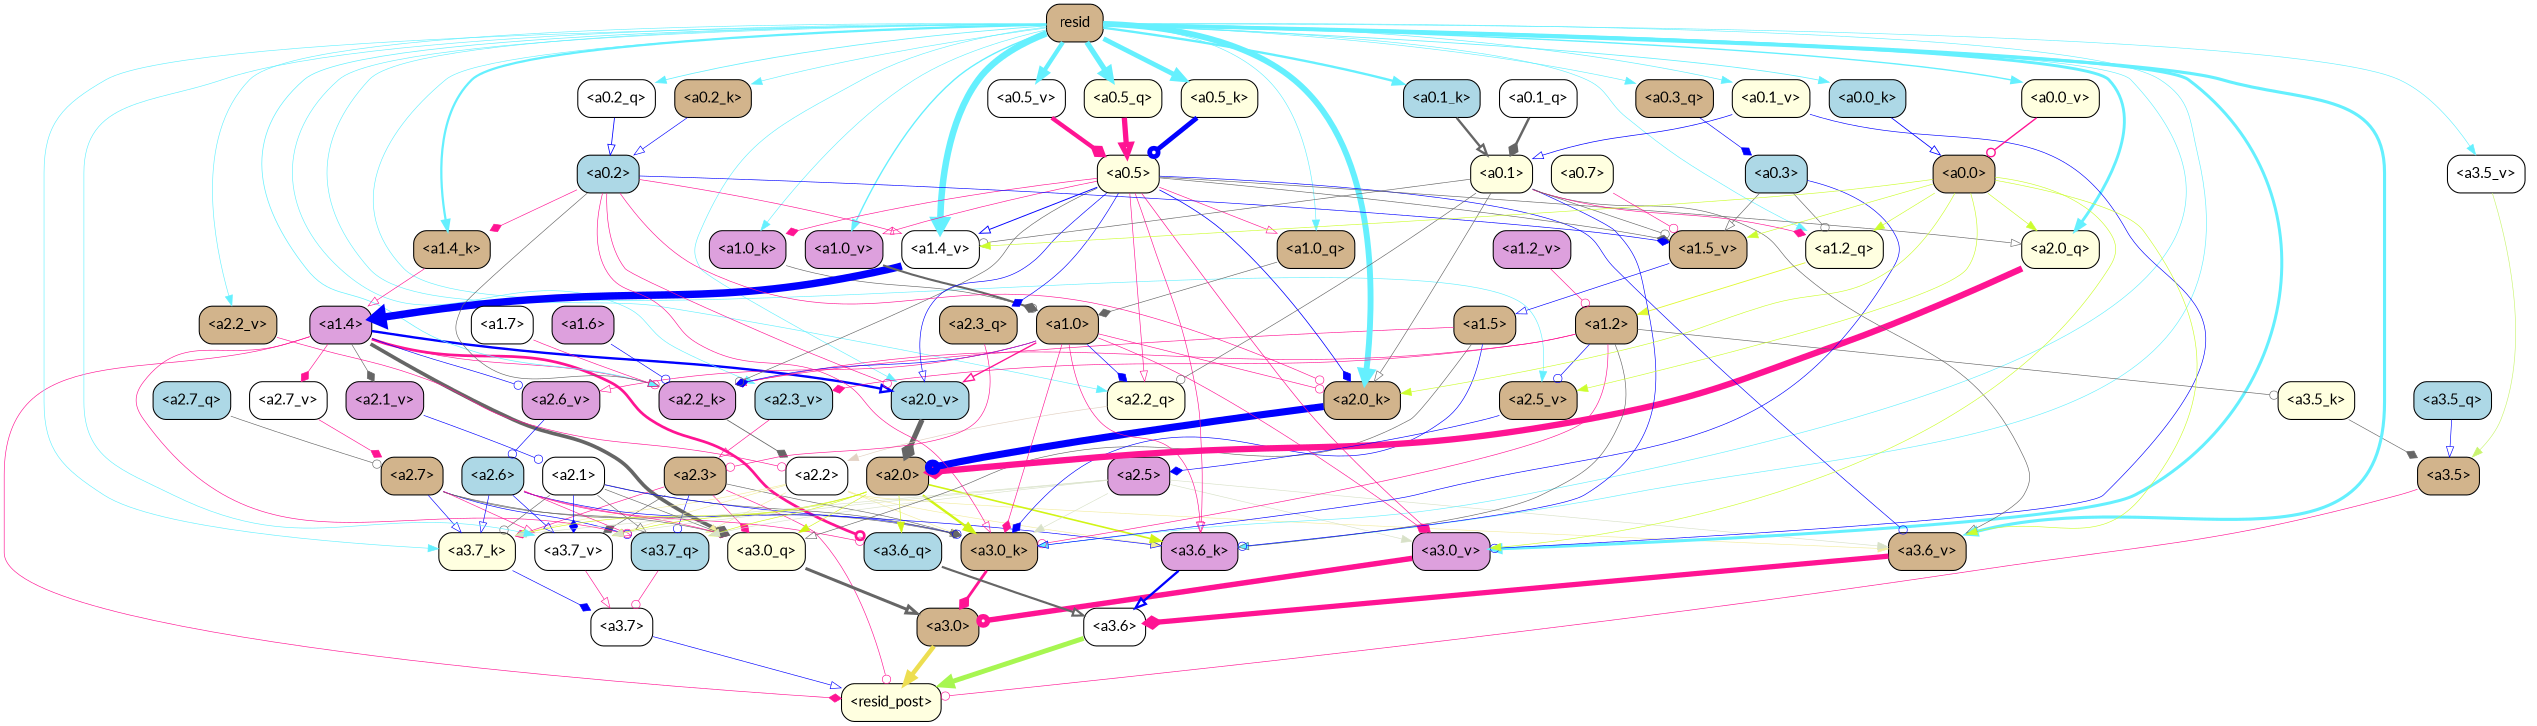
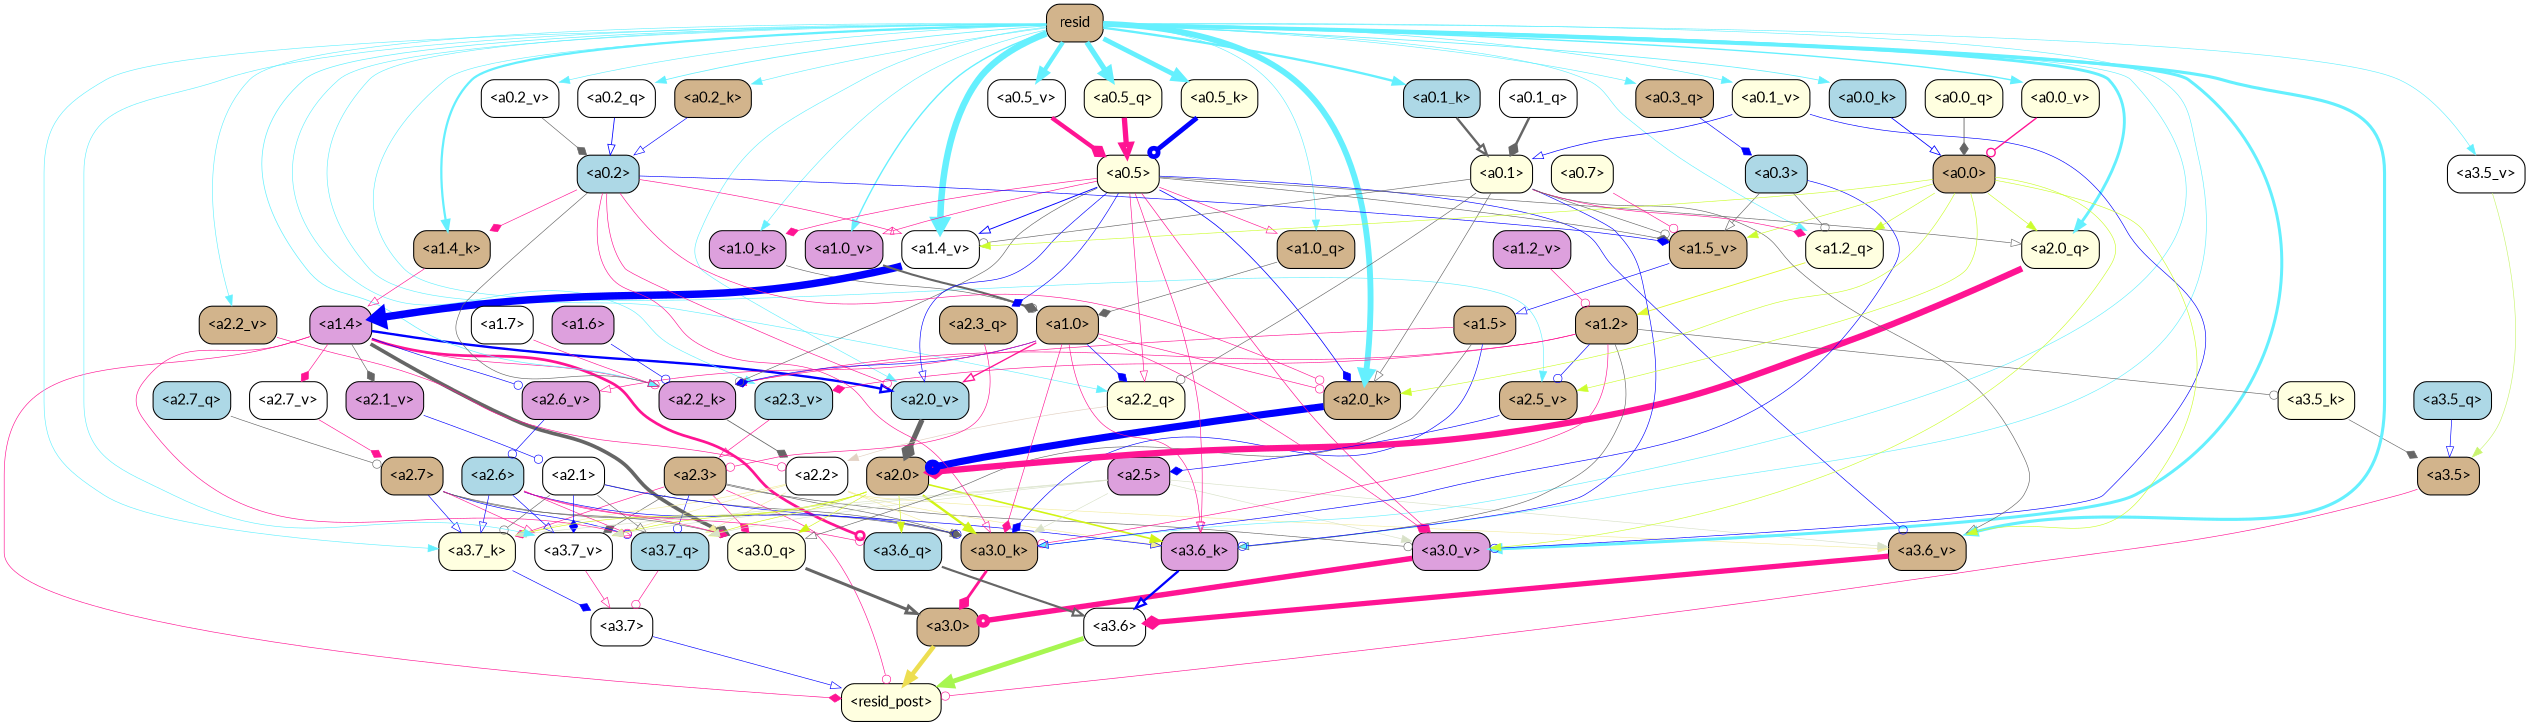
node "<a0.2_v>": added
node "<a0.0_q>": added
edge "<a2.1>" -> "<a3.0_q>": removed
edge "<a2.3>" -> "<a3.0_v>": added
